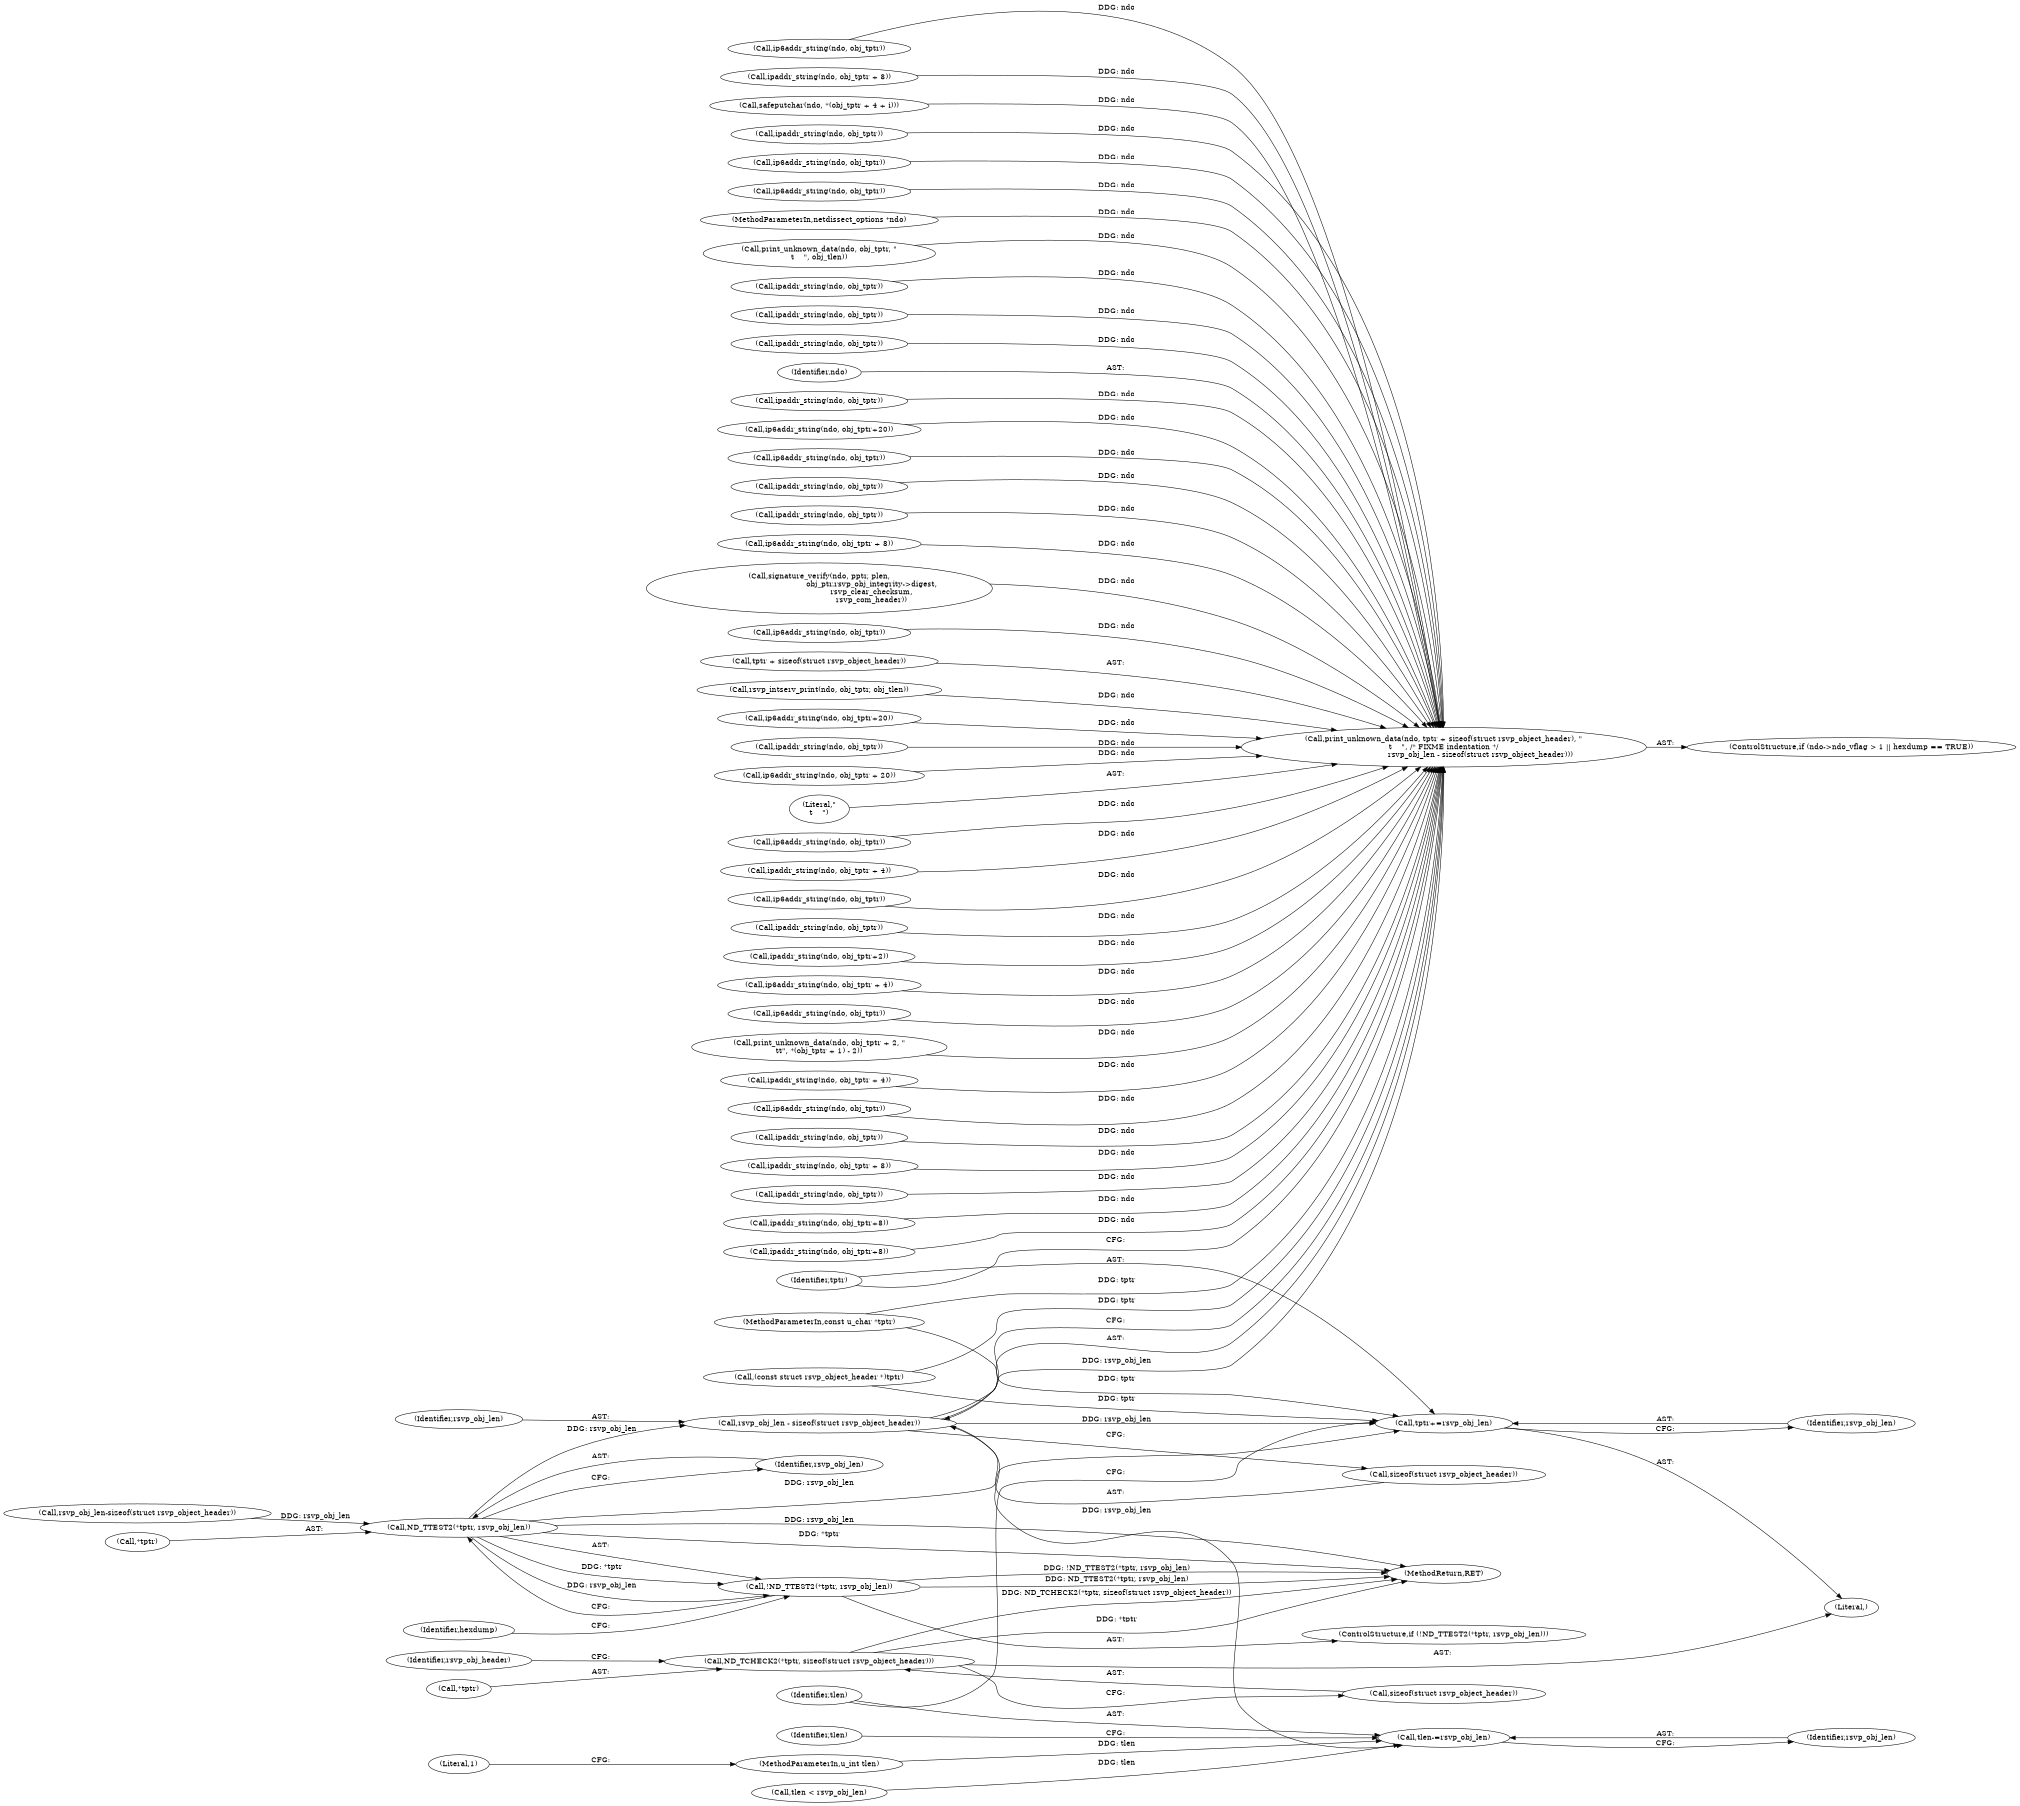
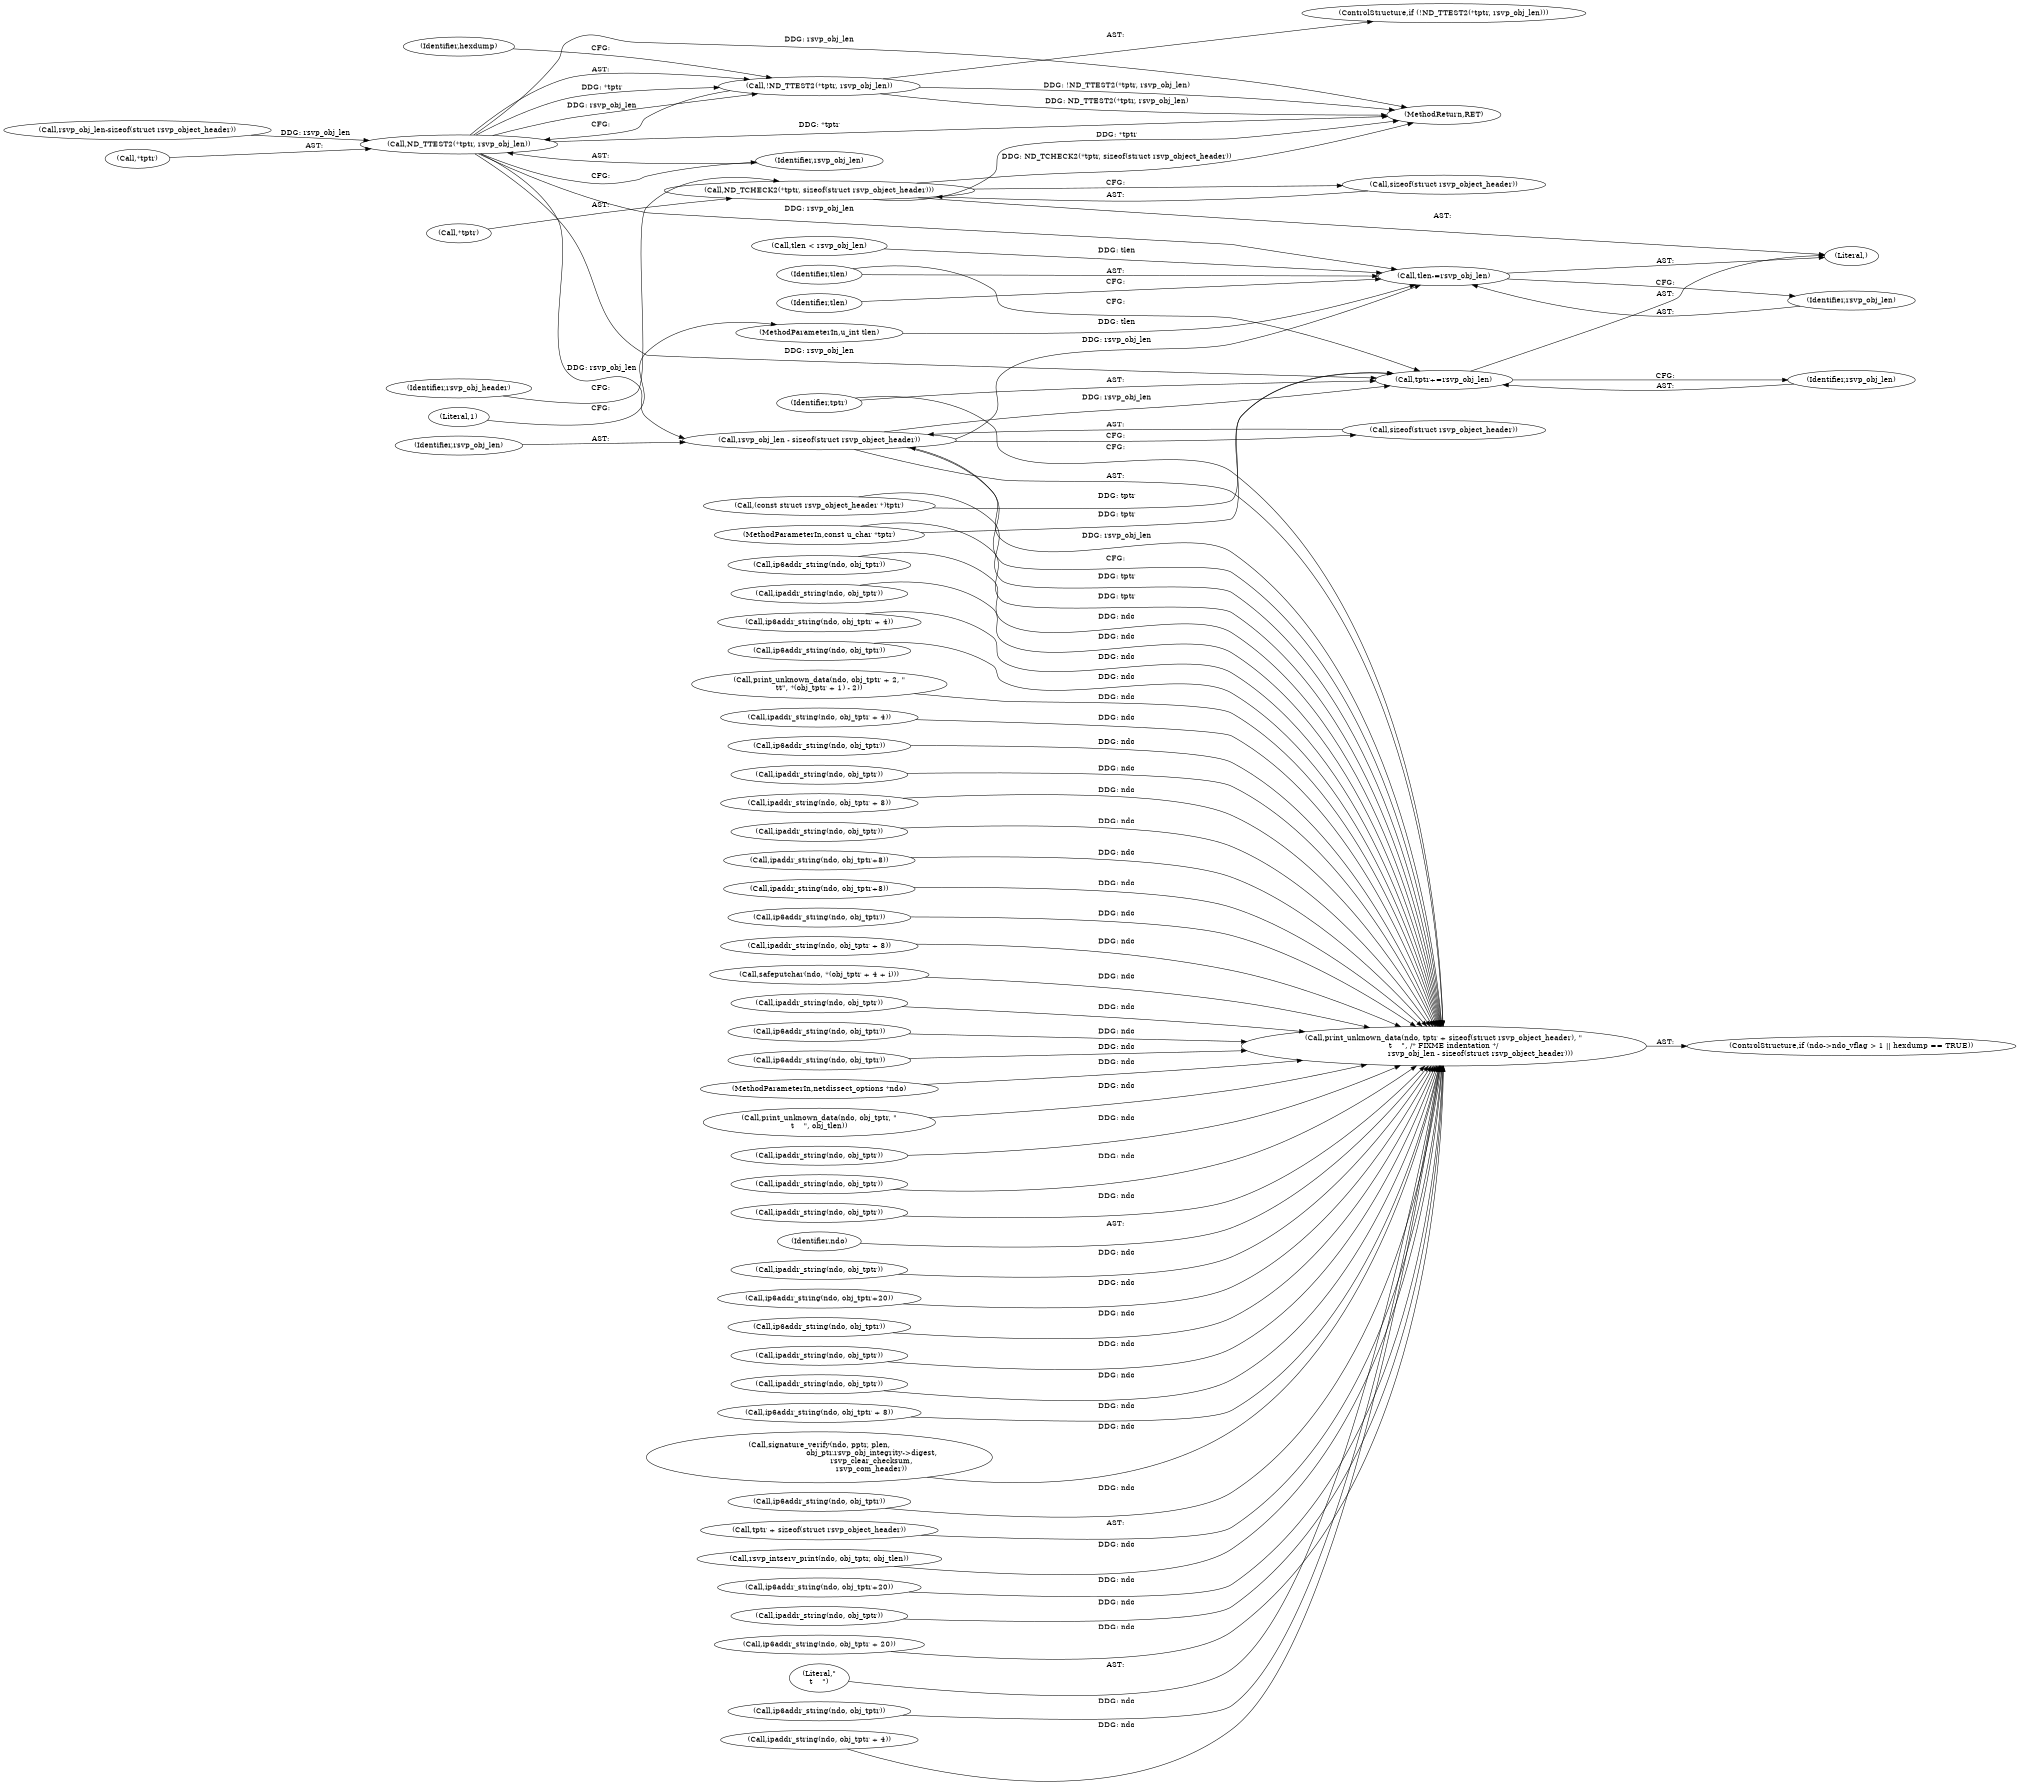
edge "(Call,ND_TTEST2(*tptr, rsvp_obj_len))" -> "(Call,tlen-=rsvp_obj_len)": added, label "DDG: rsvp_obj_len"
edge "(Call,tlen-=rsvp_obj_len)" -> "(Literal,)": added, label "AST:"
node "(Call,ipaddr_string(ndo, obj_tptr+2))": removed
